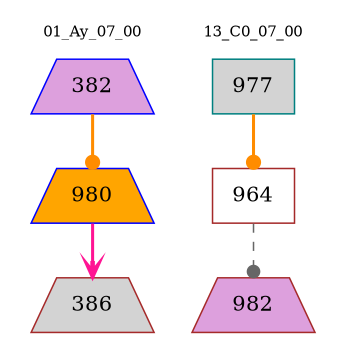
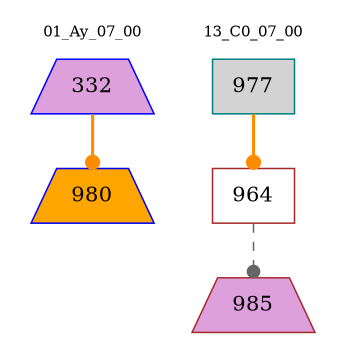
node "382": label "382" -> "332"
node "386": removed
node "982": label "982" -> "985"
